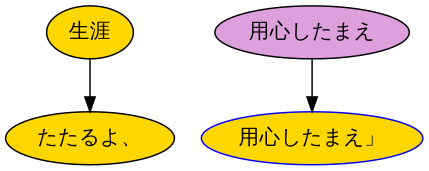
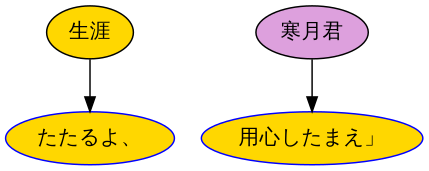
node "用心したまえ": label "用心したまえ" -> "寒月君"
node "たたるよ、": color black -> blue
